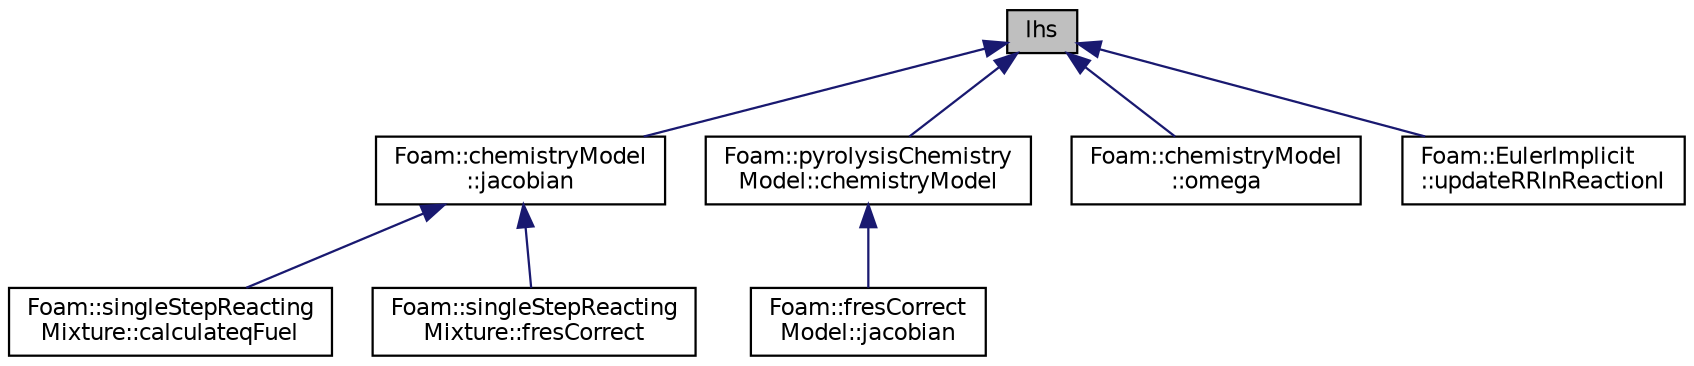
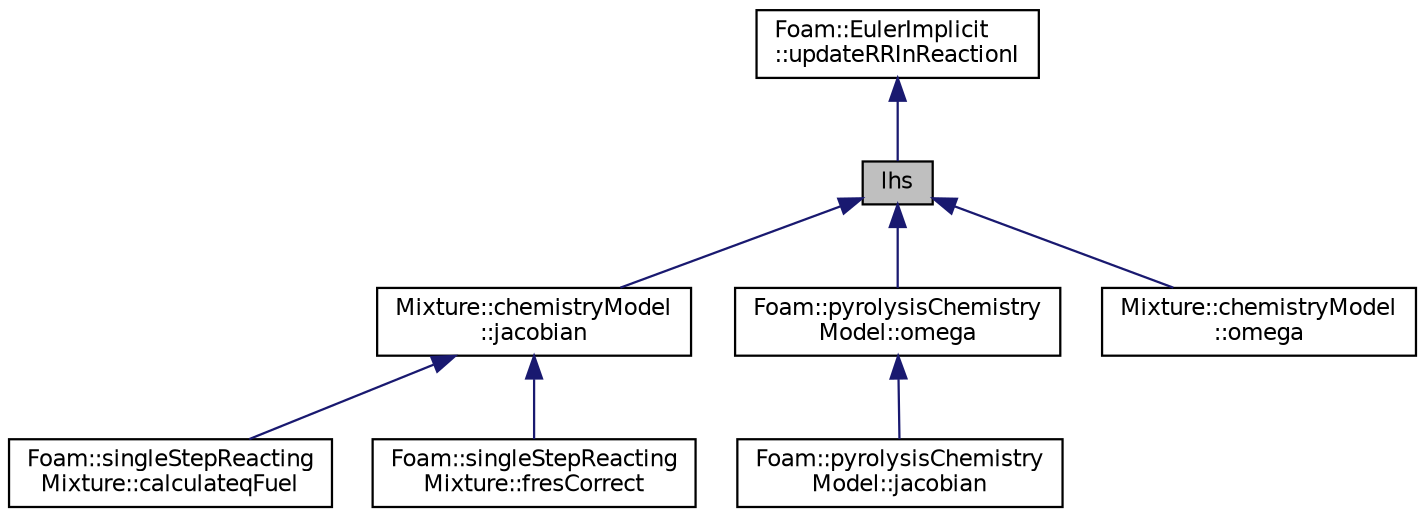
edge "Foam::EulerImplicit ::updateRRInReactionI" -> "lhs": reversed
node "Foam::chemistryModel ::jacobian": label "Foam::chemistryModel ::jacobian" -> "Mixture::chemistryModel ::jacobian"
node "Foam::pyrolysisChemistry Model::chemistryModel": label "Foam::pyrolysisChemistry Model::chemistryModel" -> "Foam::pyrolysisChemistry Model::omega"
node "Foam::chemistryModel ::omega": label "Foam::chemistryModel ::omega" -> "Mixture::chemistryModel ::omega"
node "Foam::fresCorrect Model::jacobian": label "Foam::fresCorrect Model::jacobian" -> "Foam::pyrolysisChemistry Model::jacobian"
